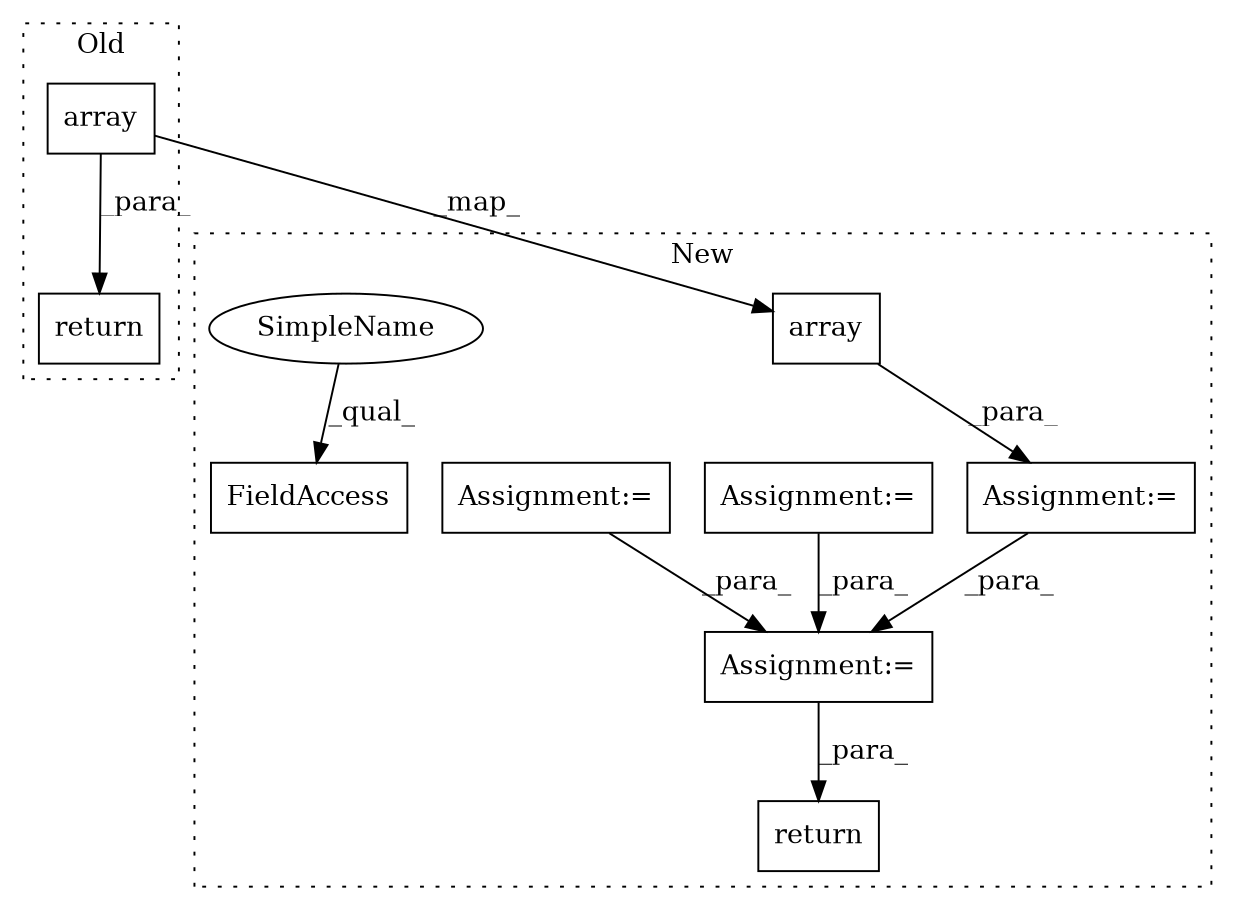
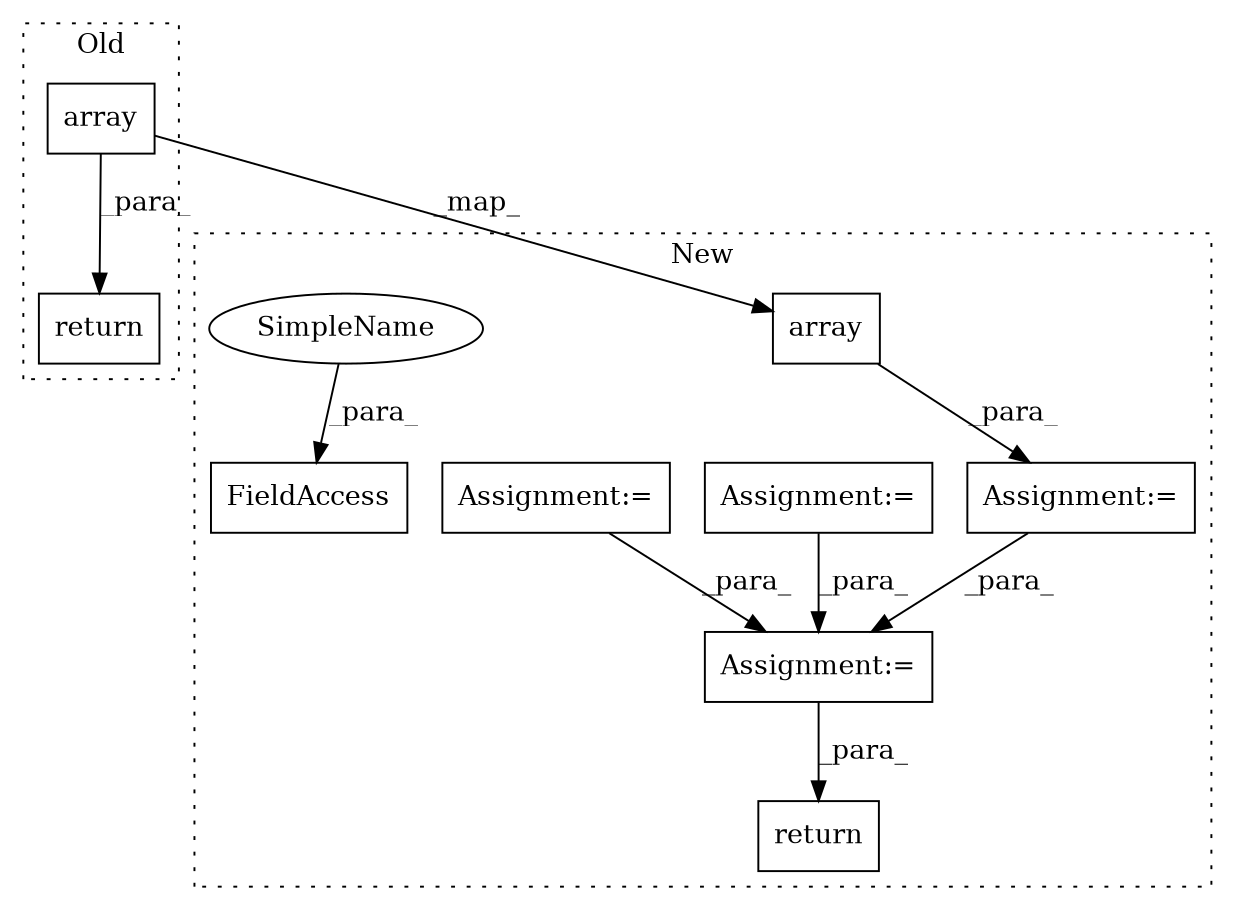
edge "SimpleName" -> "FieldAccess": label "_qual_" -> "_para_"
